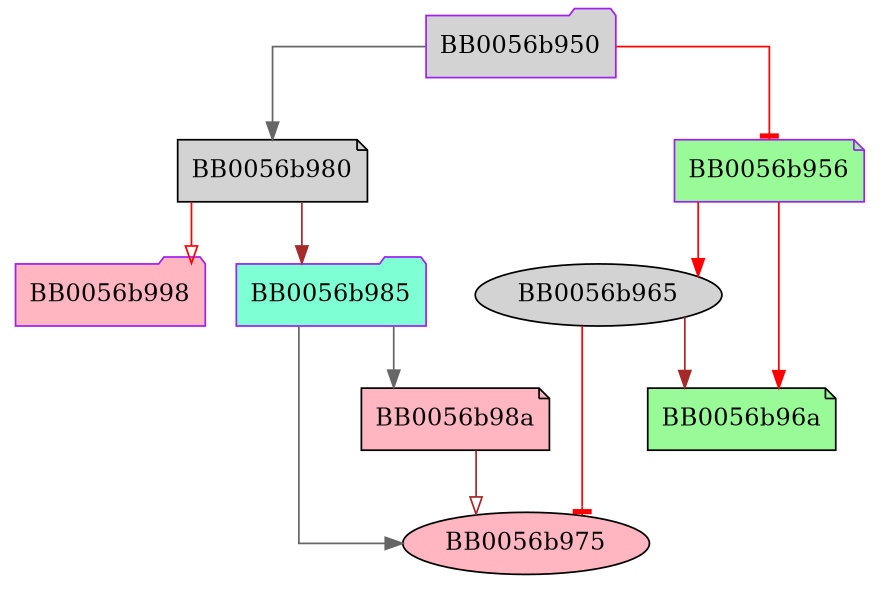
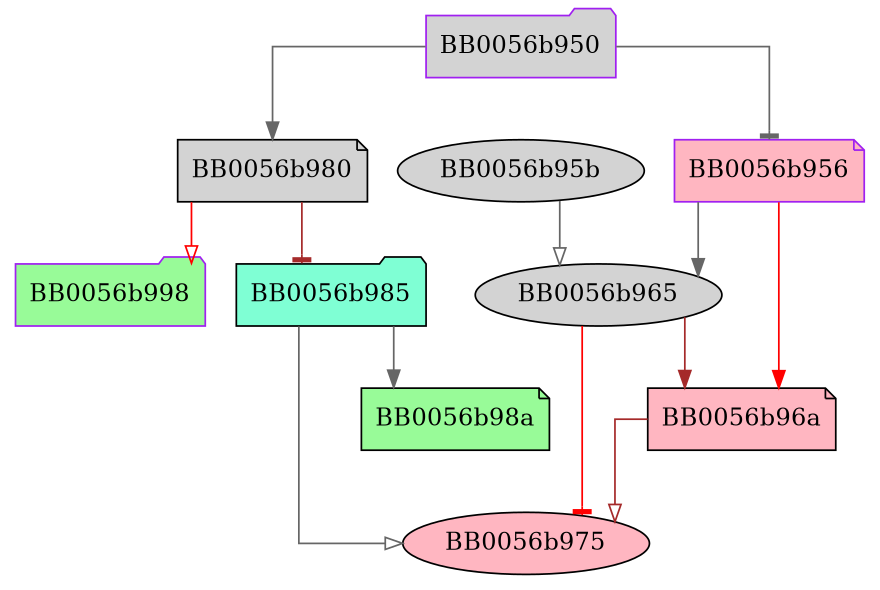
edge "BB0056b950" -> "BB0056b956": color red -> gray40
node "BB0056b95b": added
node "BB0056b956": fillcolor palegreen -> lightpink
edge "BB0056b980" -> "BB0056b985": arrowhead normal -> tee
edge "BB0056b956" -> "BB0056b965": color red -> gray40
node "BB0056b998": fillcolor lightpink -> palegreen
node "BB0056b985": color purple -> black
node "BB0056b98a": fillcolor lightpink -> palegreen
node "BB0056b96a": fillcolor palegreen -> lightpink
edge "BB0056b98a" -> "BB0056b975": now "BB0056b96a" -> "BB0056b975"
edge "BB0056b985" -> "BB0056b975": arrowhead normal -> onormal
